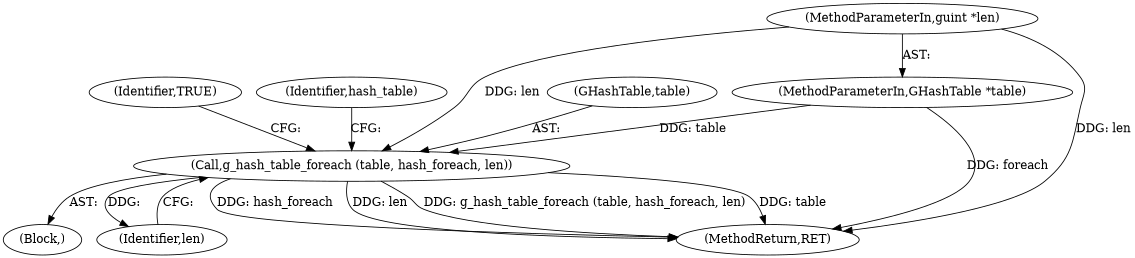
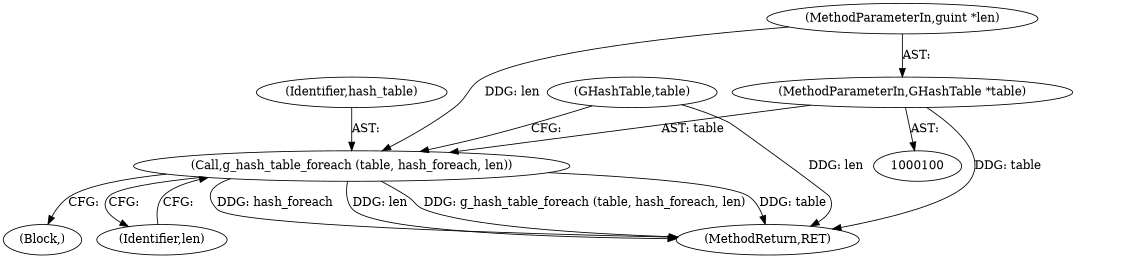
node "(Identifier,TRUE)": removed
edge "(Identifier,hash_table)" -> "(Call,g_hash_table_foreach (table, hash_foreach, len))": label "CFG: " -> "AST: "
edge "(GHashTable,table)" -> "(Call,g_hash_table_foreach (table, hash_foreach, len))": label "AST: " -> "CFG: "
edge "(MethodParameterIn,GHashTable *table)" -> "(Call,g_hash_table_foreach (table, hash_foreach, len))": label "DDG: table" -> "AST: table"
node "1000100": added
edge "(MethodParameterIn,GHashTable *table)" -> "(MethodReturn,RET)": label "DDG: foreach" -> "DDG: table"
edge "(MethodParameterIn,guint *len)" -> "(MethodReturn,RET)": now "(GHashTable,table)" -> "(MethodReturn,RET)"
edge "(Call,g_hash_table_foreach (table, hash_foreach, len))" -> "(Block,)": label "AST: " -> "CFG: "
edge "(Call,g_hash_table_foreach (table, hash_foreach, len))" -> "(Identifier,len)": label "DDG: " -> "CFG: "
